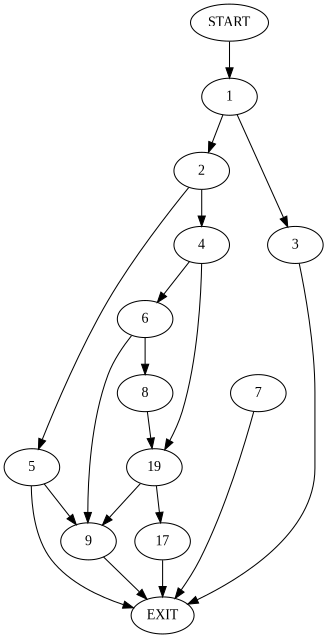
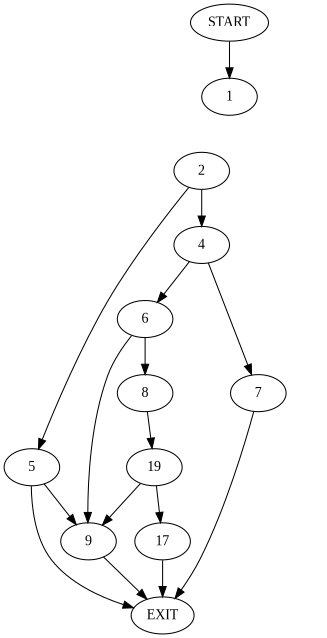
edge "1" -> "2": removed
node "3": removed
edge "4" -> "19": now "4" -> "7"
